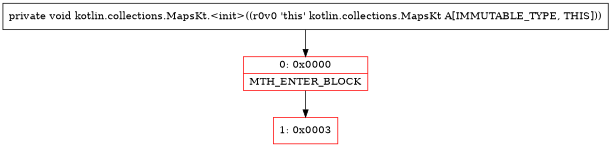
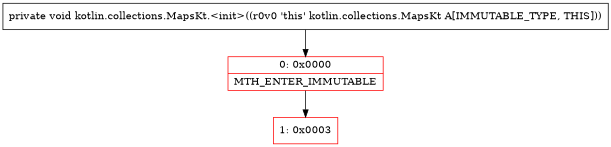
node "0: 0x0000": text "MTH_ENTER_BLOCK" -> "MTH_ENTER_IMMUTABLE"
